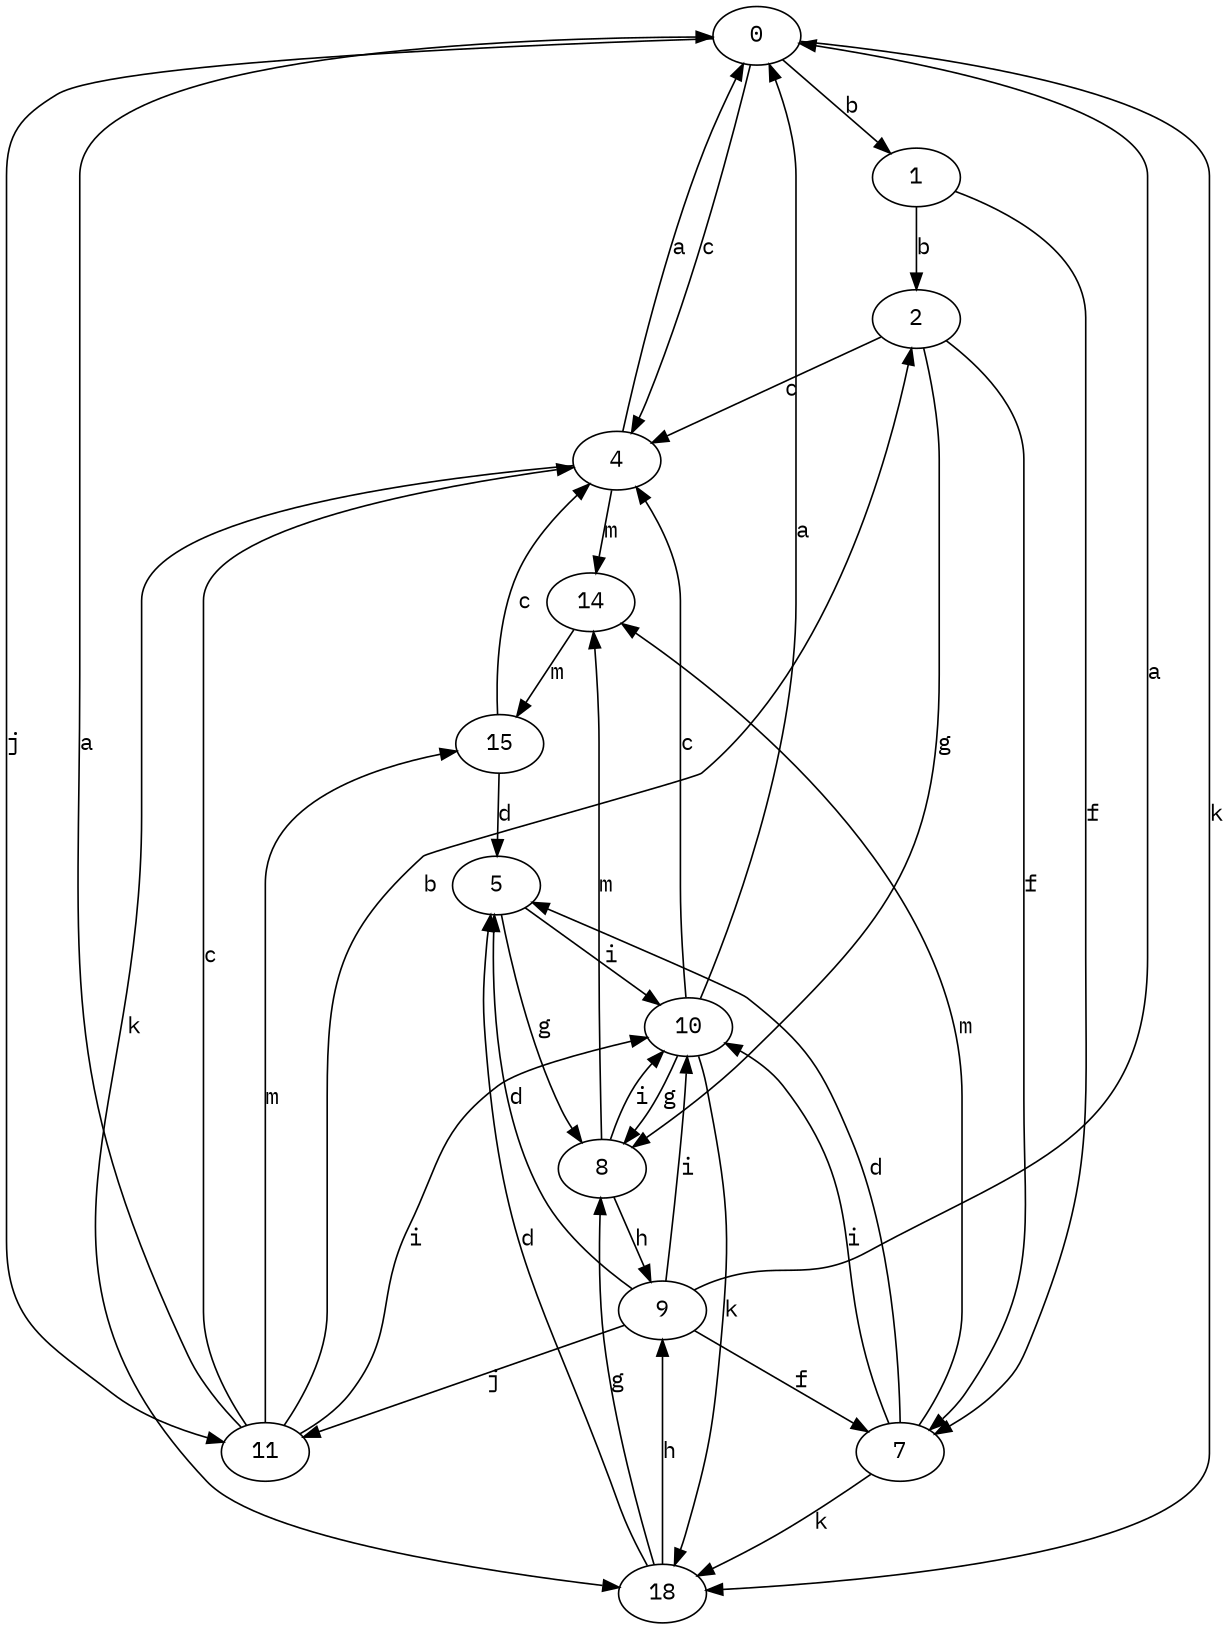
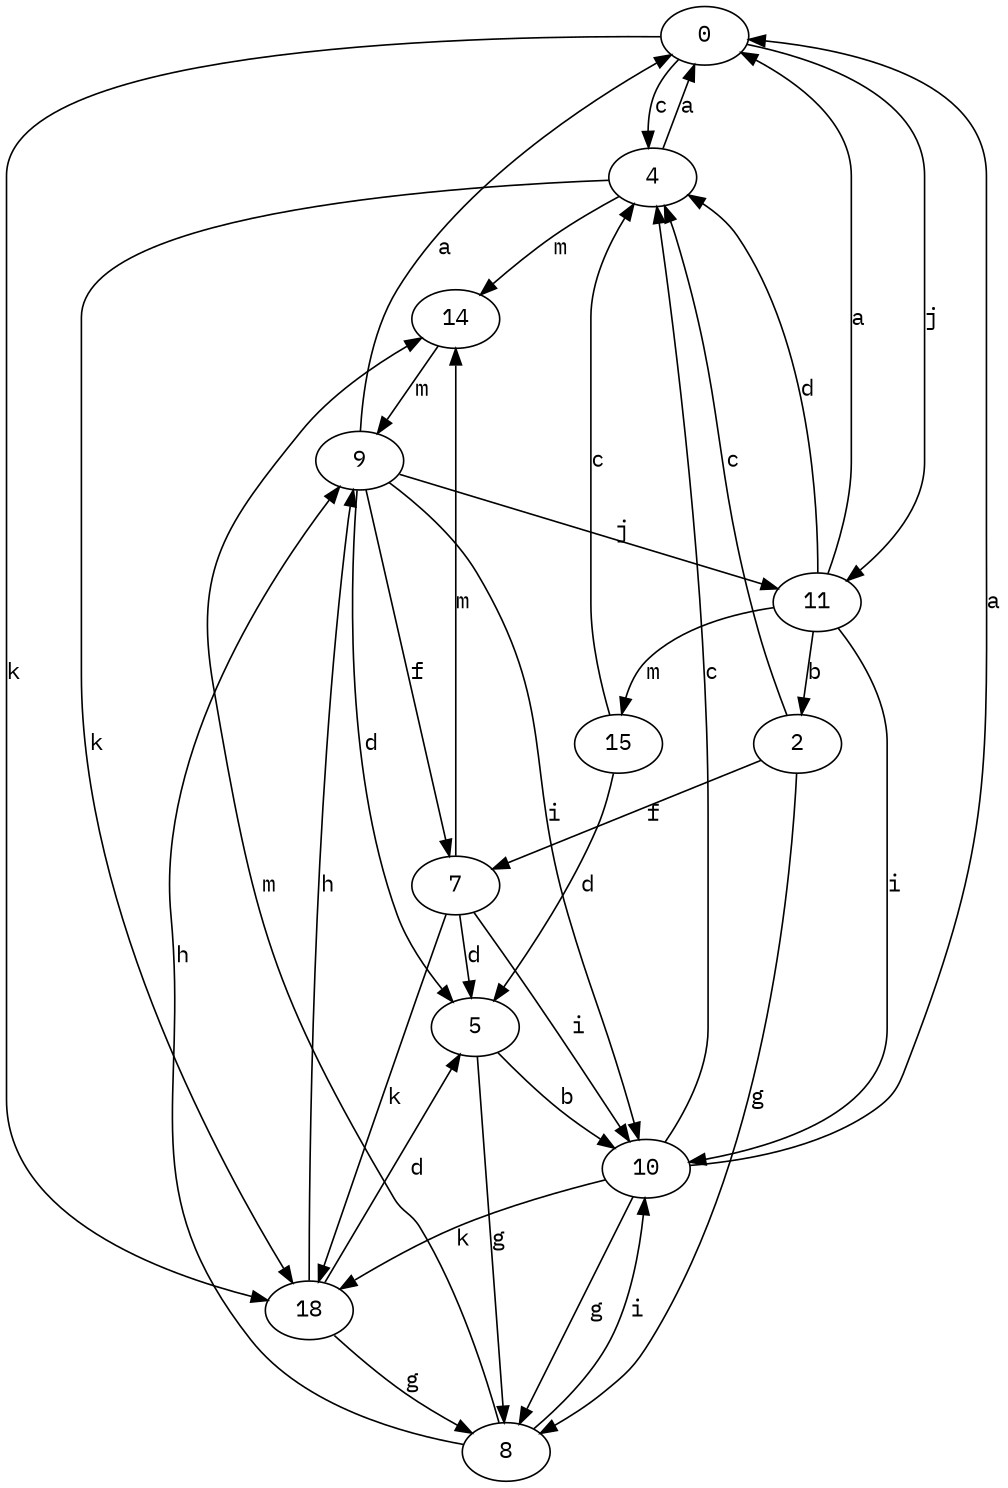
node "1": removed
edge "14" -> "15": now "14" -> "9"
edge "11" -> "4": label "c" -> "d"
edge "5" -> "10": label "i" -> "b"
